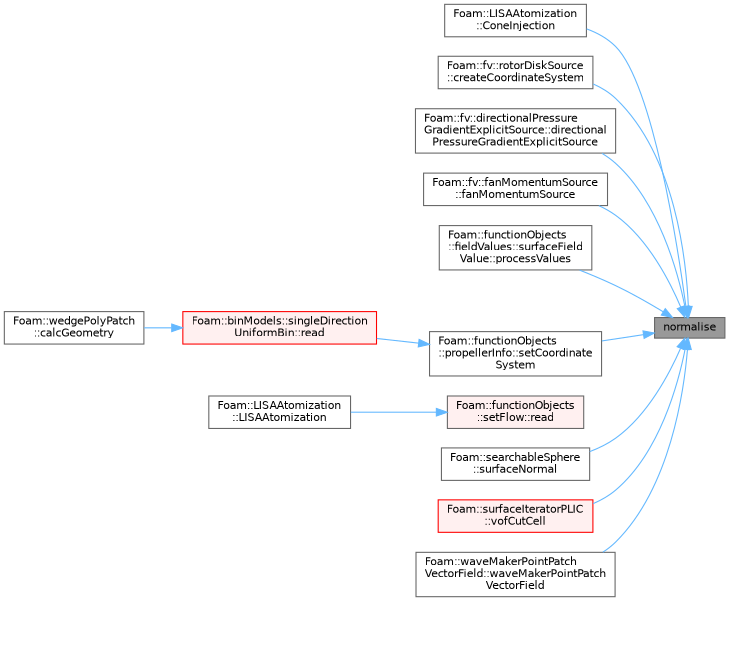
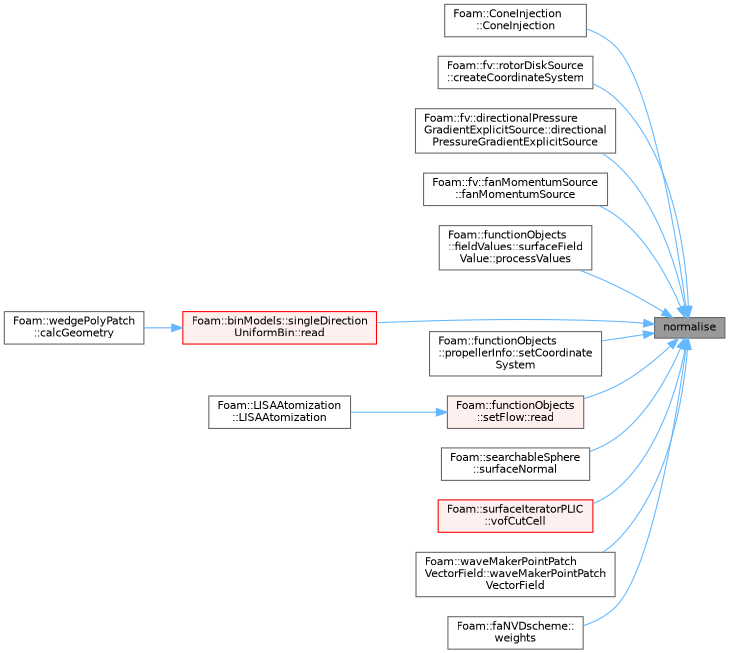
node "Foam::LISAAtomization ::ConeInjection": label "Foam::LISAAtomization ::ConeInjection" -> "Foam::ConeInjection ::ConeInjection"
edge "Foam::binModels::singleDirection UniformBin::read" -> "Foam::functionObjects ::propellerInfo::setCoordinate System": now "Foam::binModels::singleDirection UniformBin::read" -> "normalise"
edge "Foam::functionObjects ::setFlow::read" -> "normalise": added
node "Foam::faNVDscheme:: weights": added
